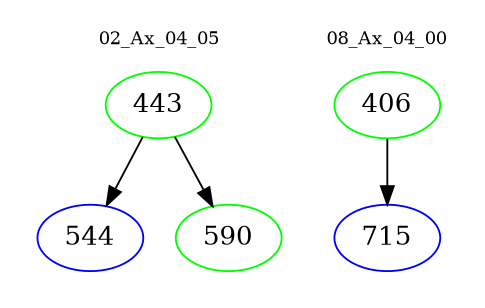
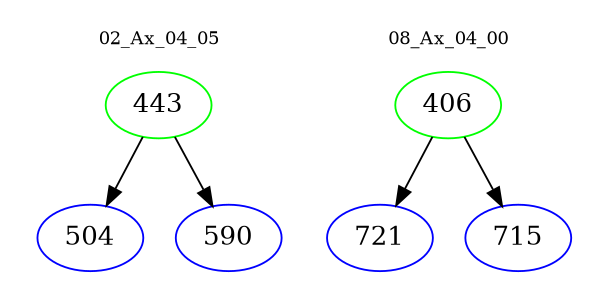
node "544": label "544" -> "504"
node "590": color green -> blue
node "721": added
